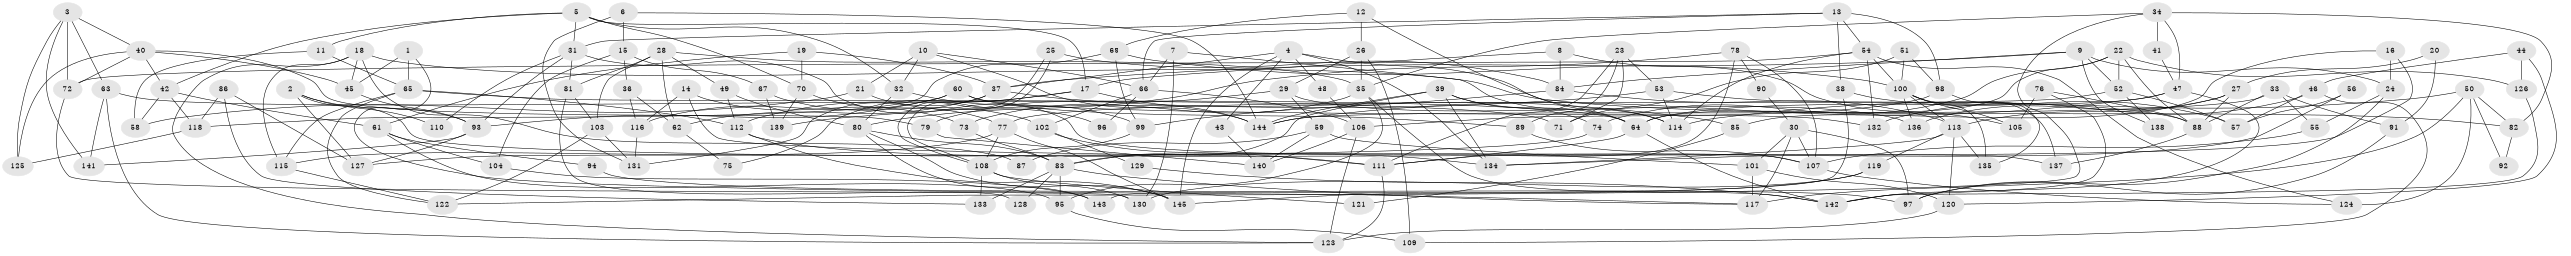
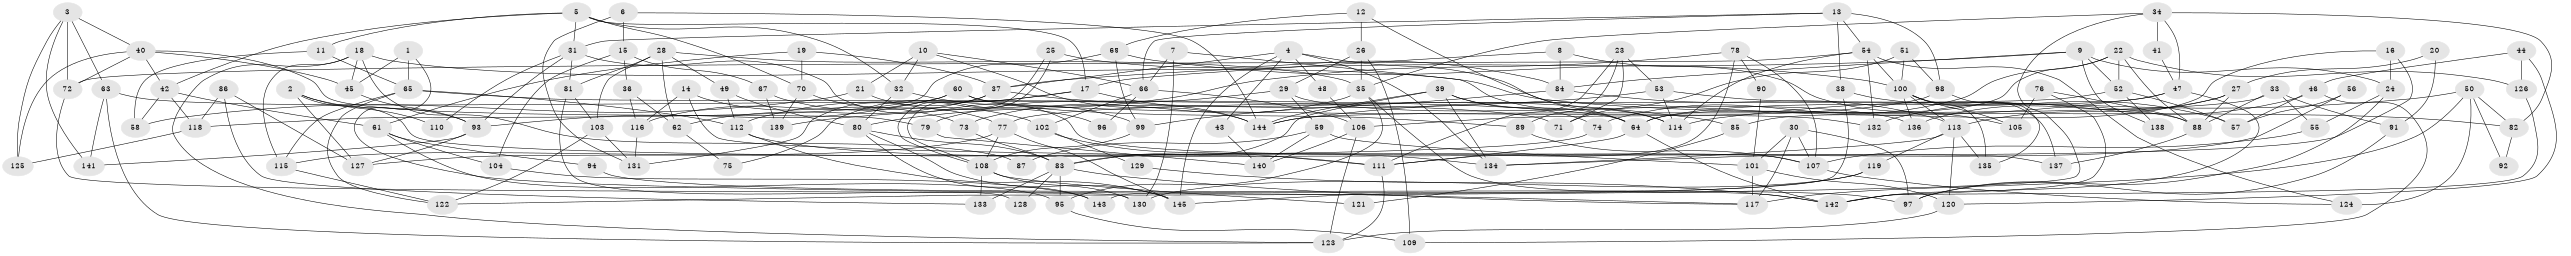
edge "90" -- "30": now "90" -- "101"
